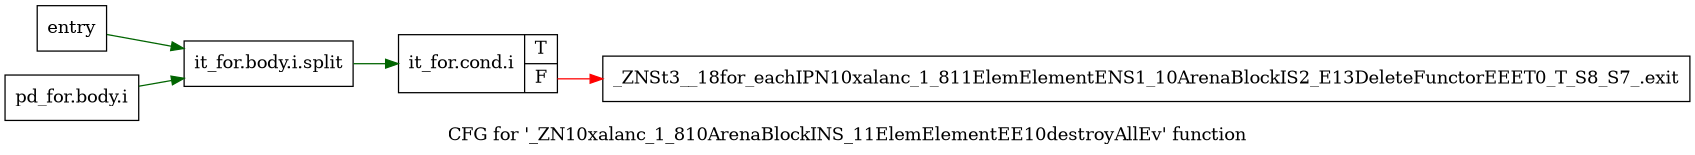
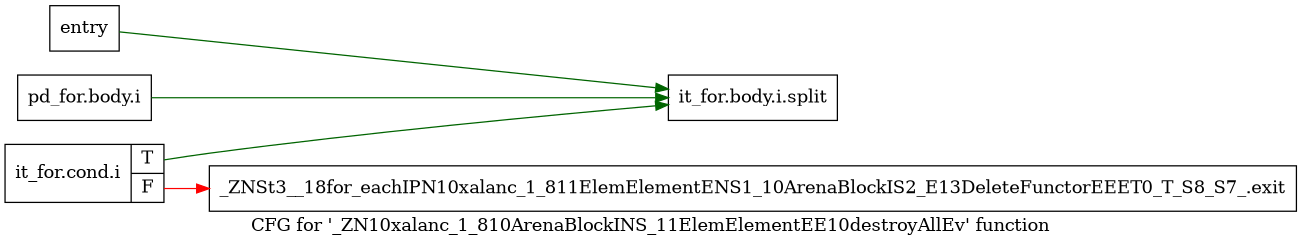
edge "it_for.body.i.split" -> "it_for.cond.i": reversed
